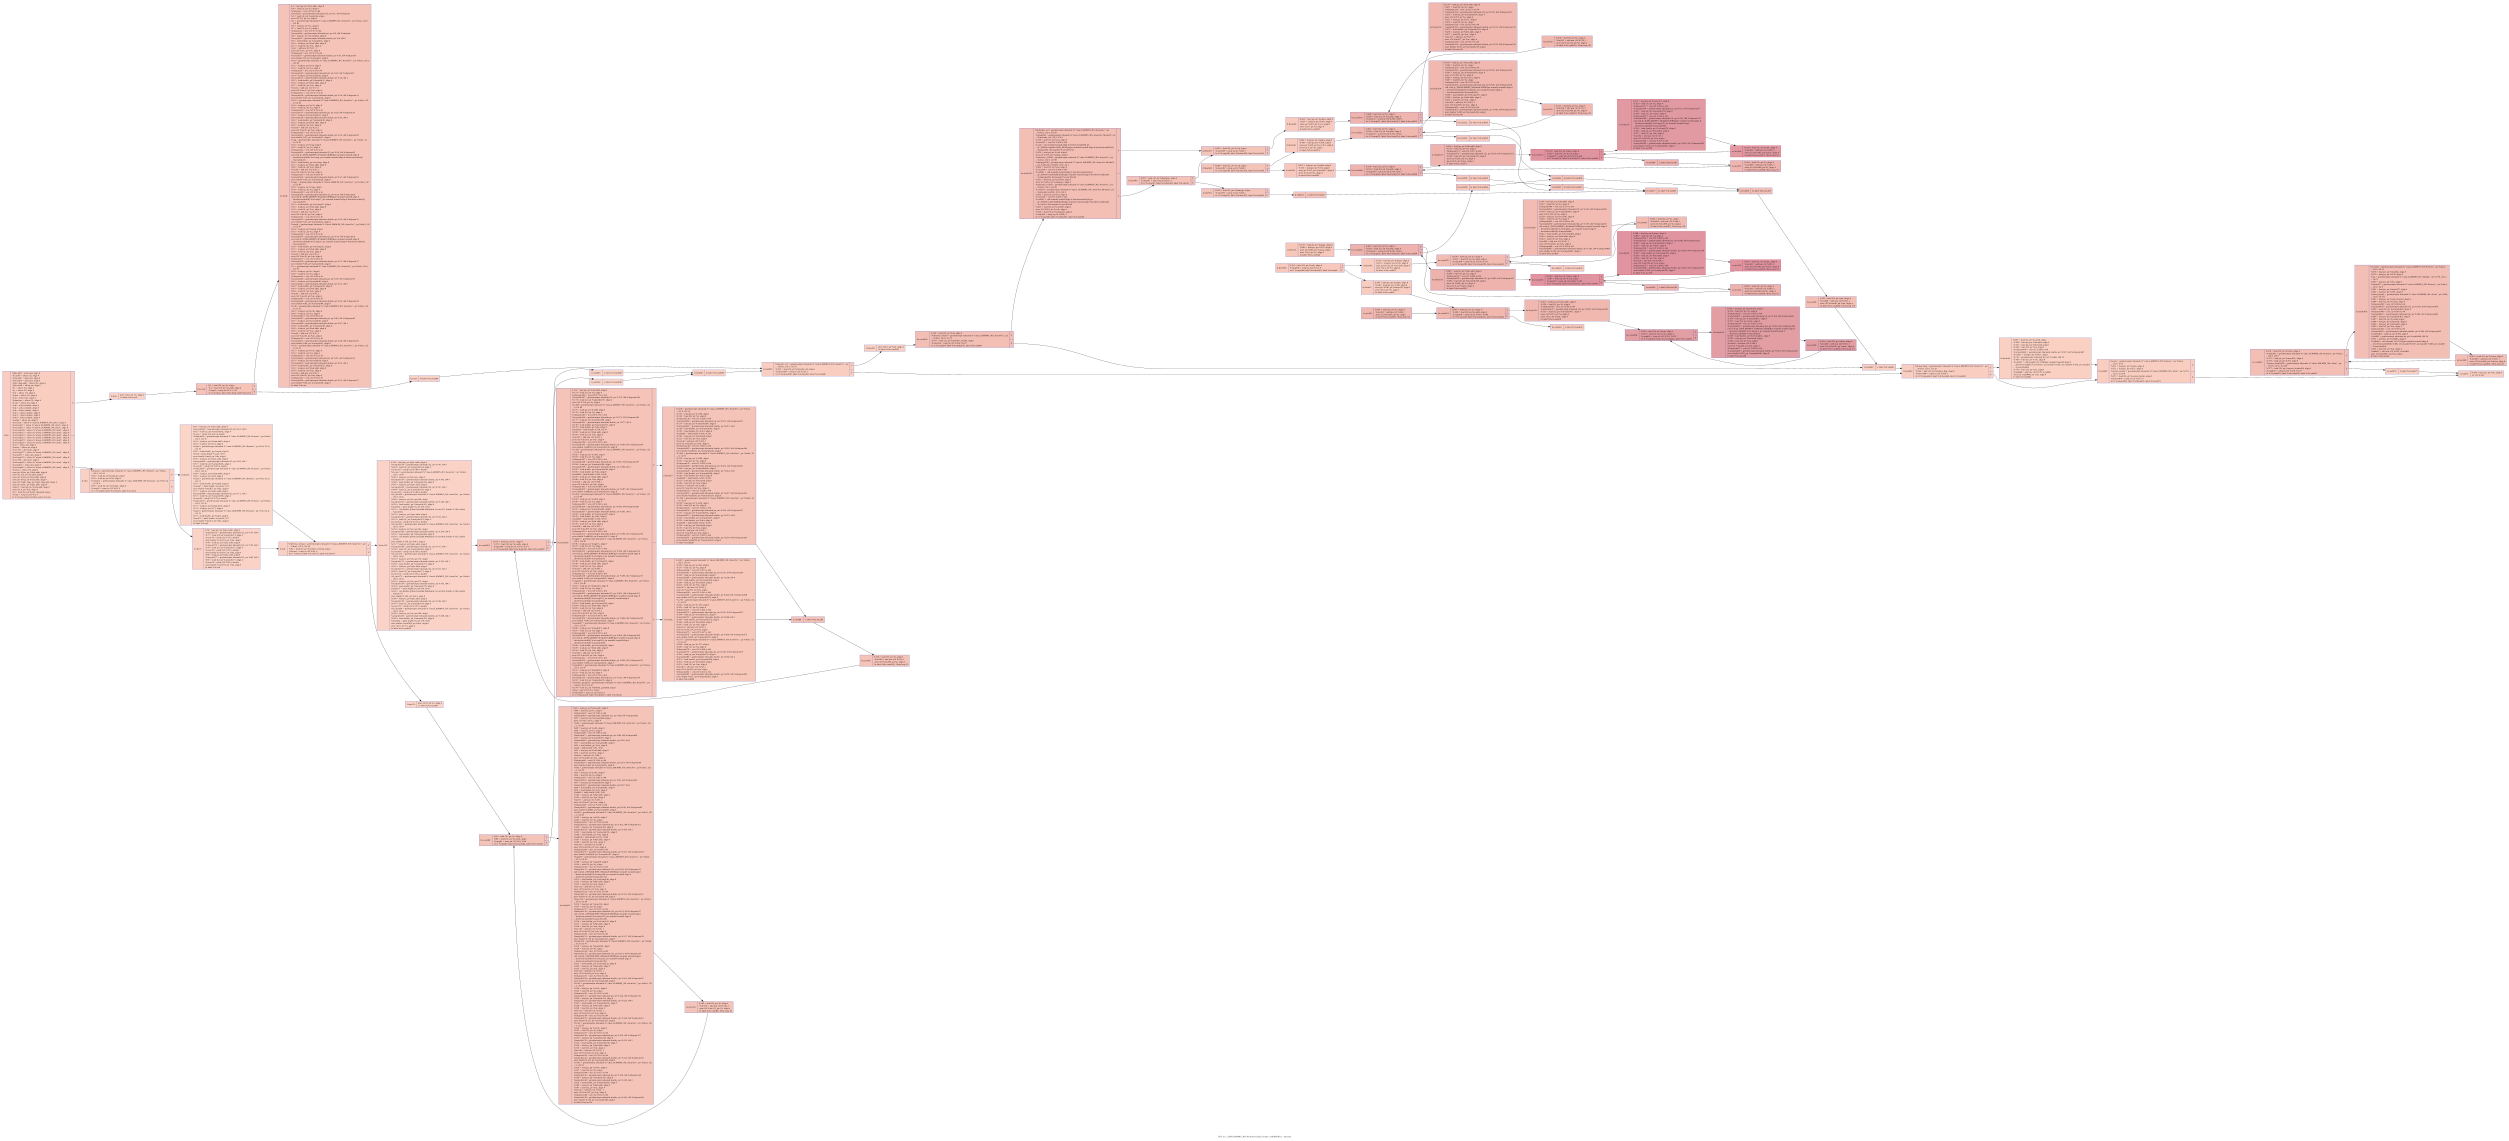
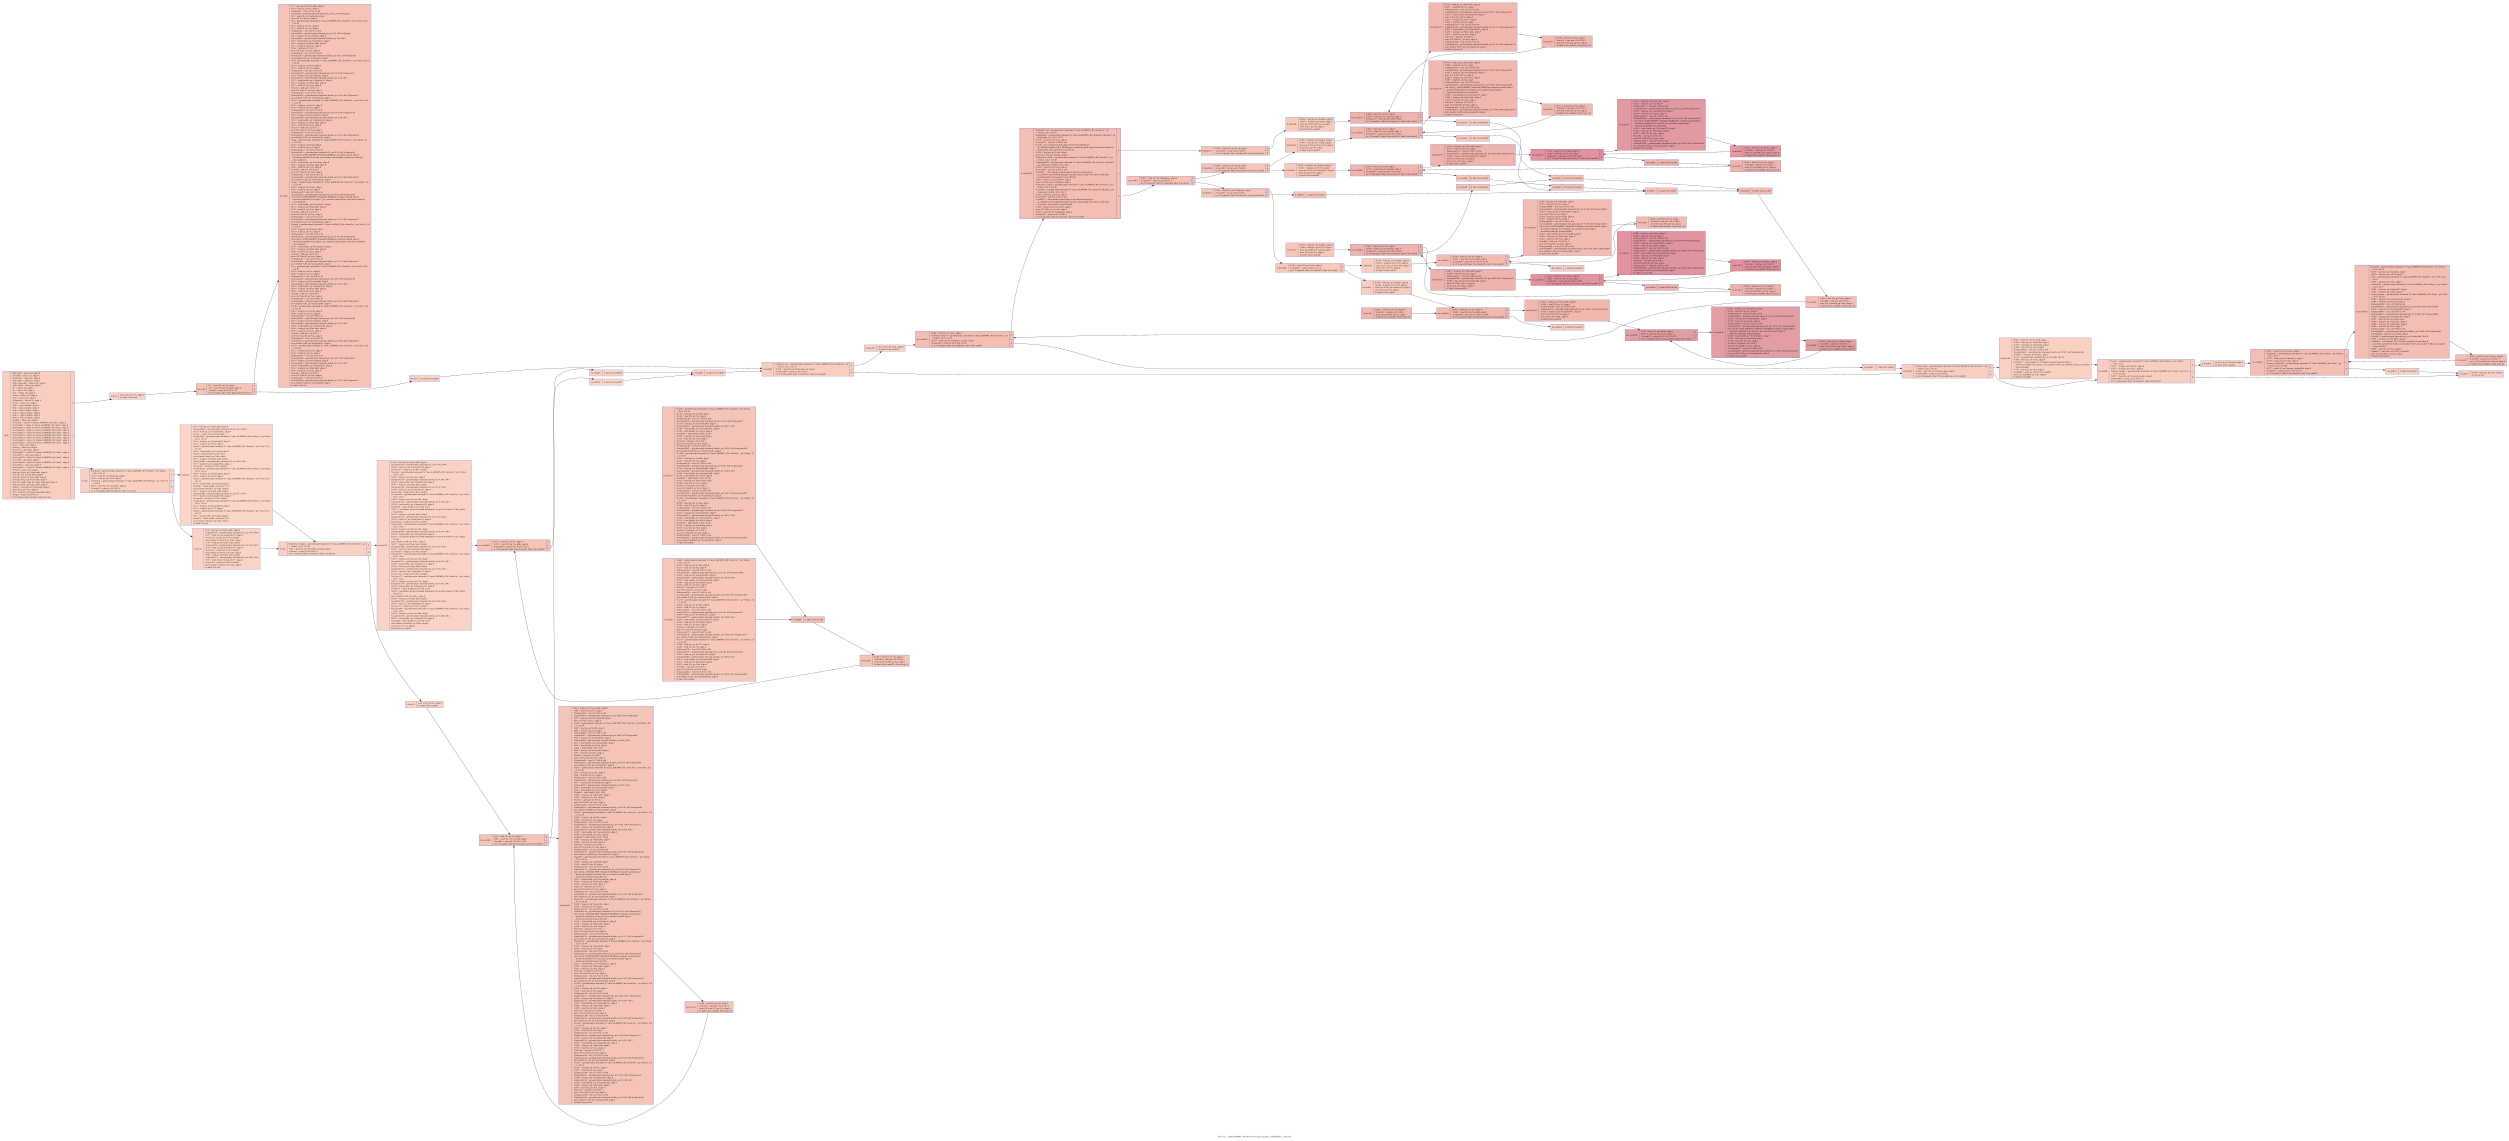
edge "for.body312:" -> "for.inc320:": added
edge "if.else346:" -> "if.then307:": now "if.else346:" -> "if.then348:"
edge "if.else391:" -> "if.then393:": added
edge "for.inc439:" -> "for.end441:": now "for.inc439:" -> "for.cond292:"
node "if.then451:": added
node "for.body185:": removed
